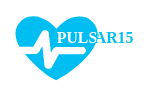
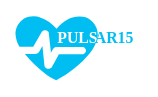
node "PULSAR18": label "PULSAR18" -> "PULSAR11"
